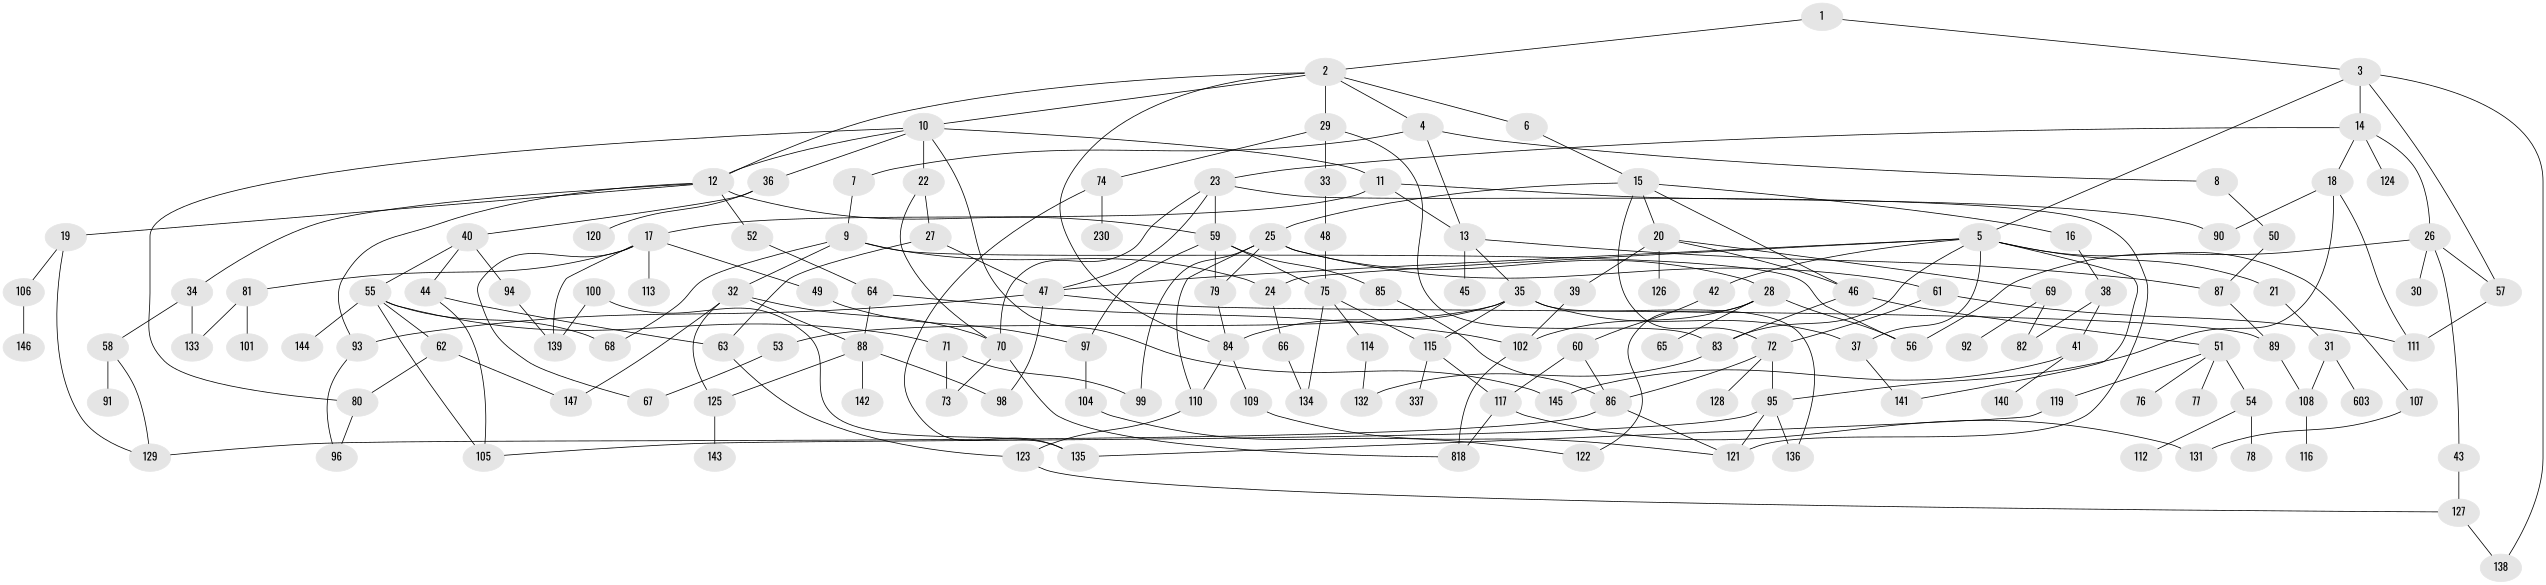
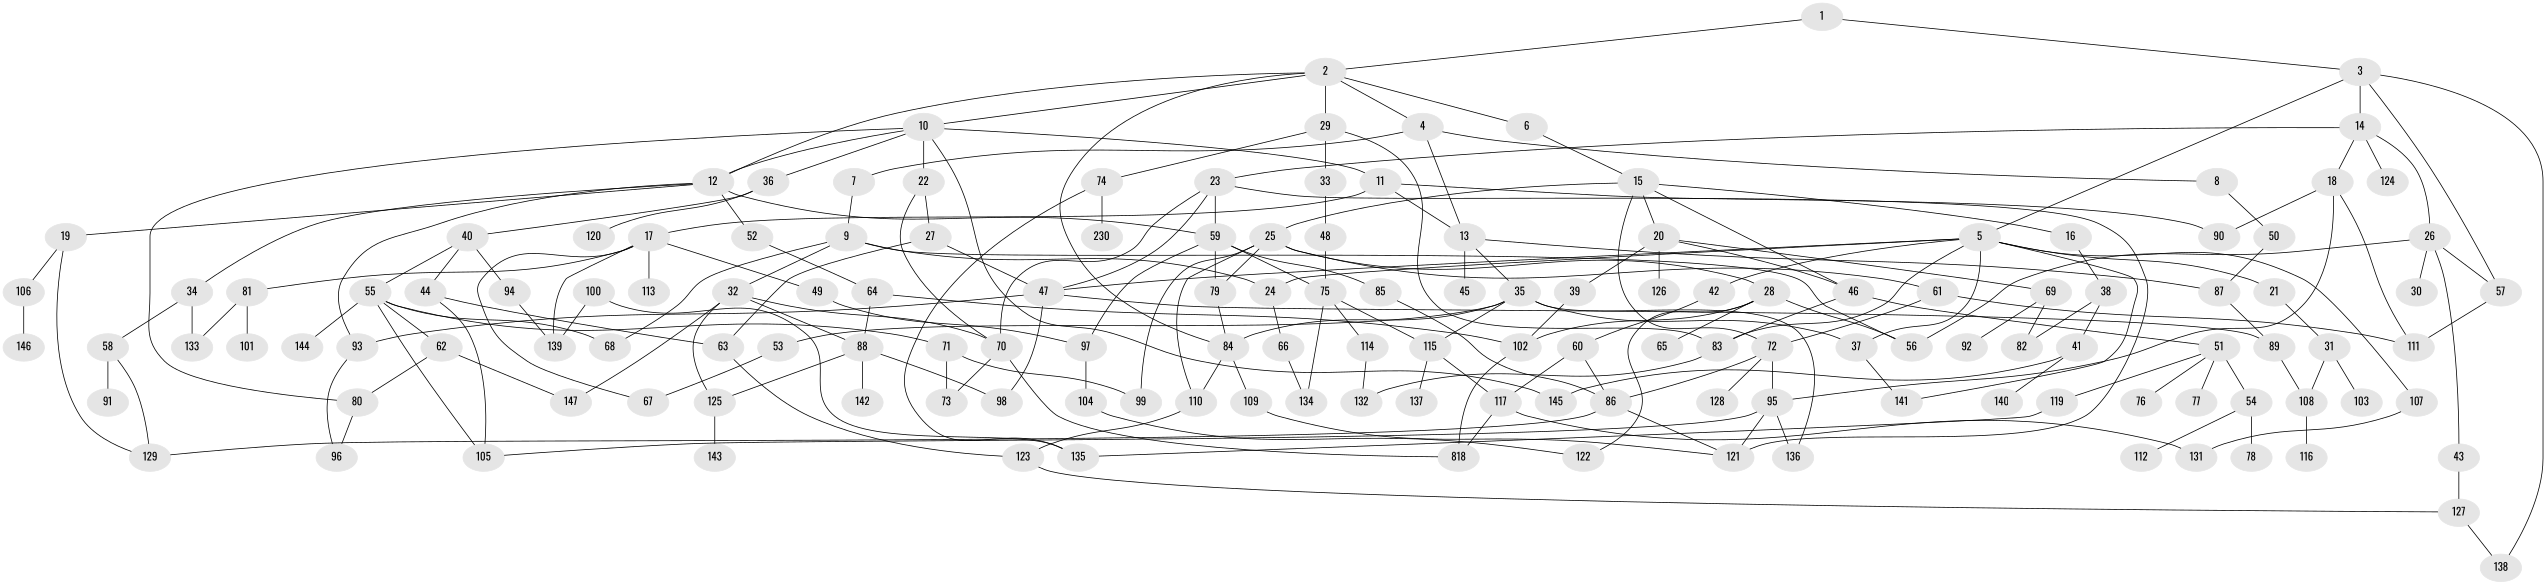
node "337": label "337" -> "137"
node "603": label "603" -> "103"
